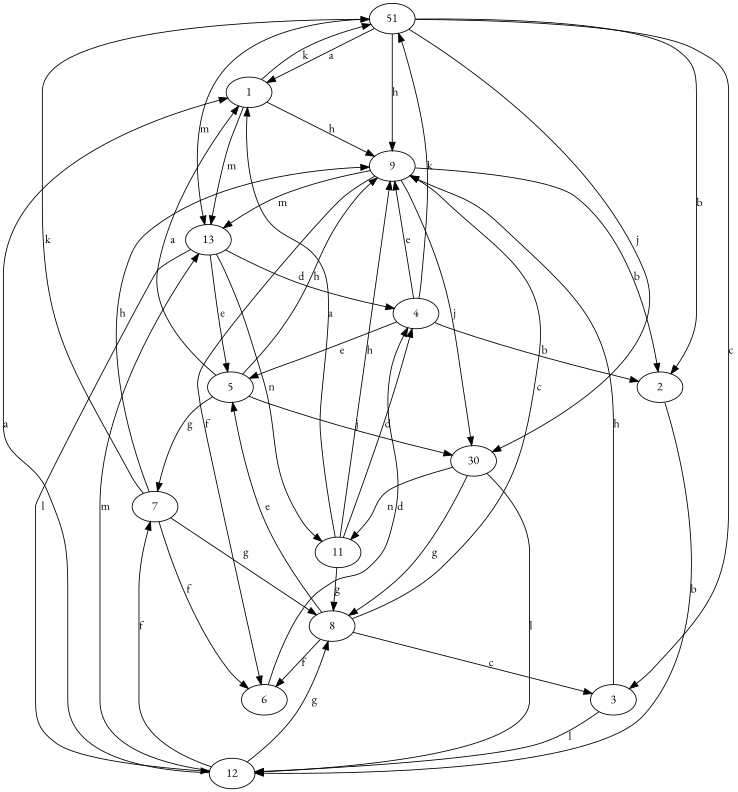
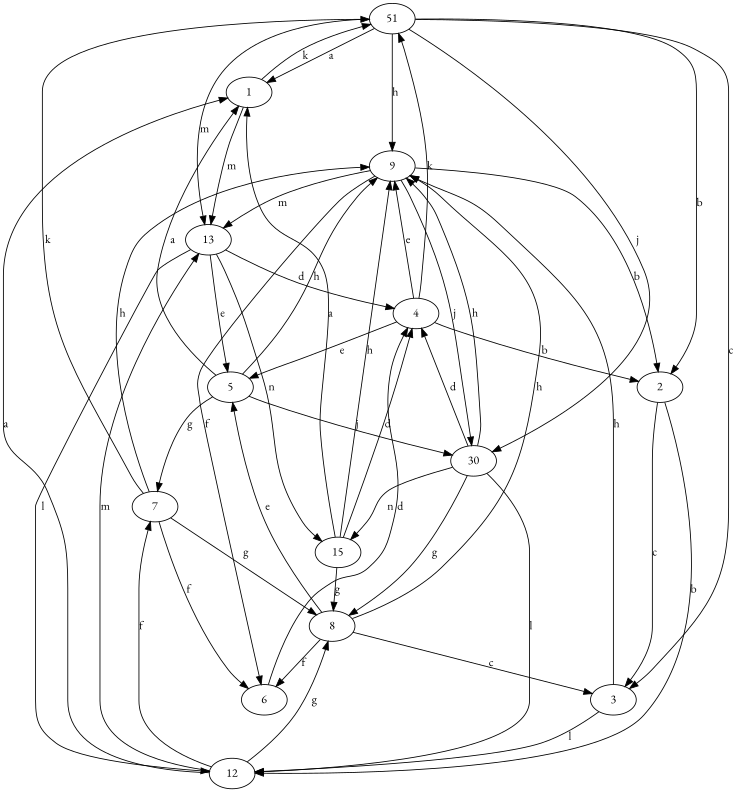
edge "1" -> "9": now "30" -> "9"
edge "8" -> "9": label "c" -> "h"
edge "30" -> "4": added, label "d"
edge "2" -> "3": added, label "c"
node "11": label "11" -> "15"
